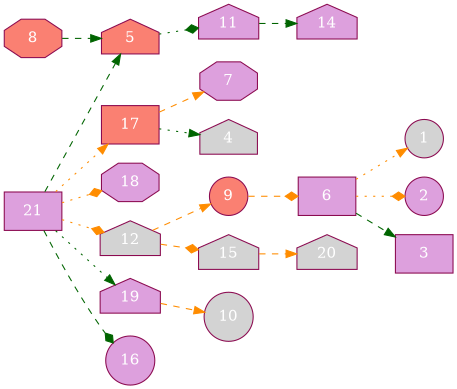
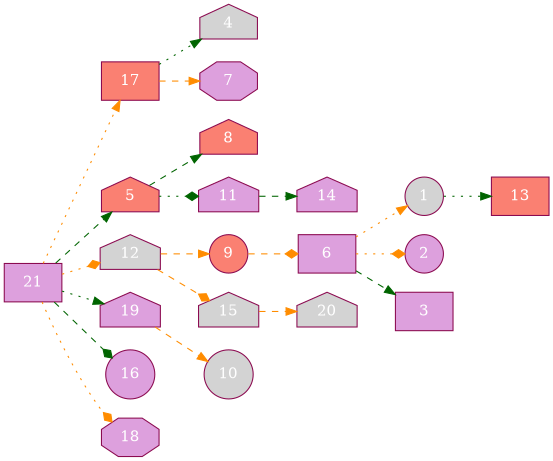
node "8": shape octagon -> house
edge "8" -> "5": reversed
node "13": added
